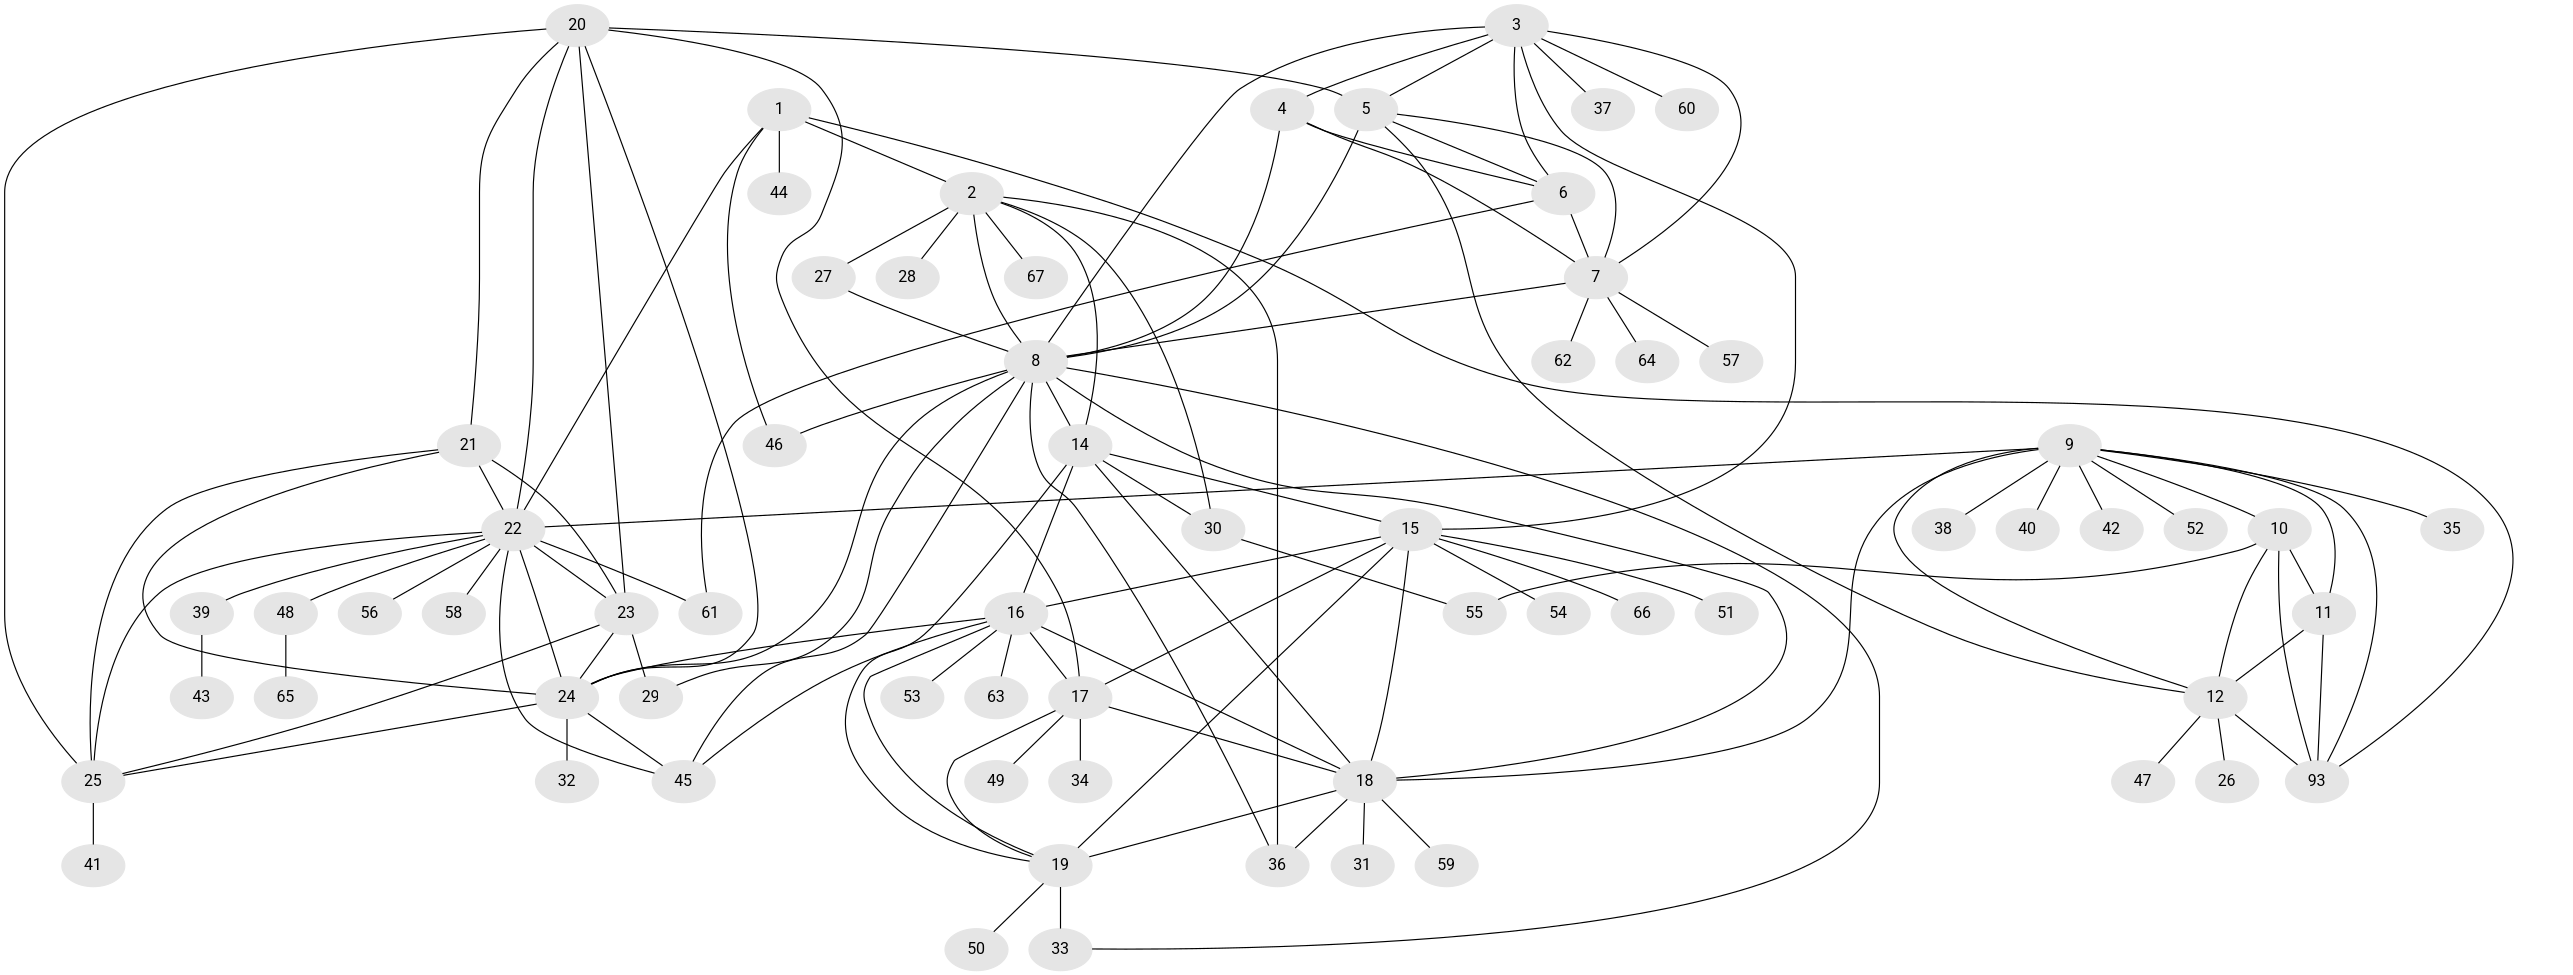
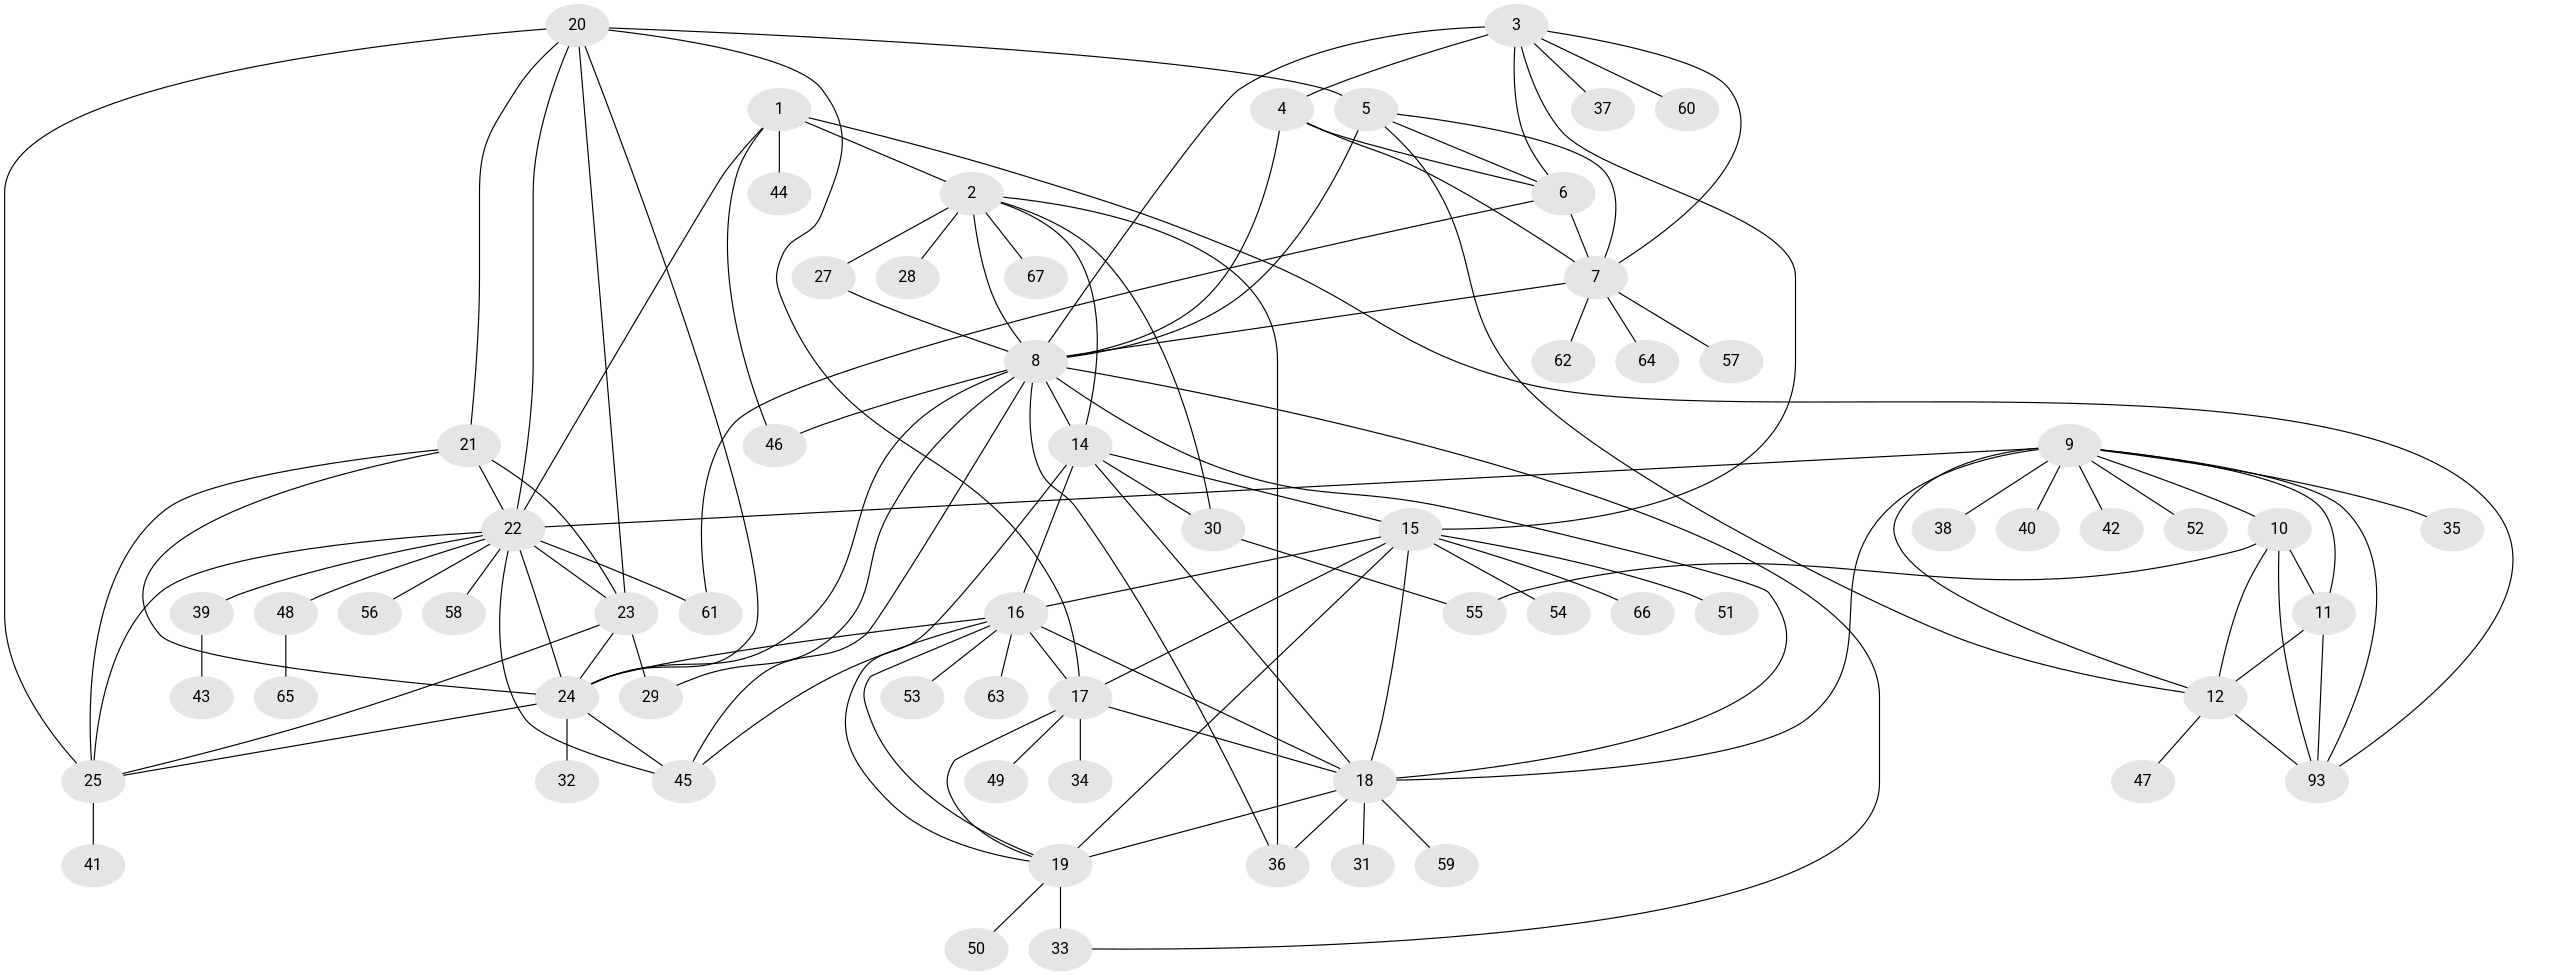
edge "3" -- "5": removed
node "26": removed
